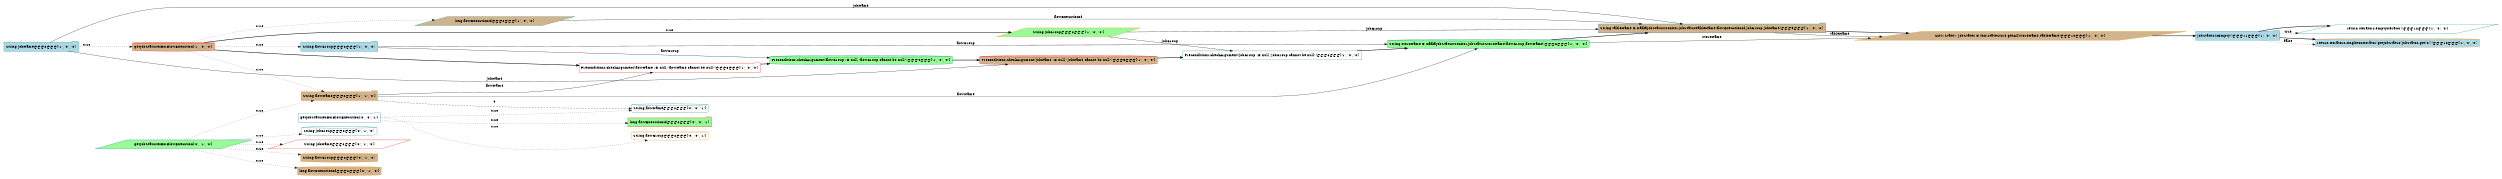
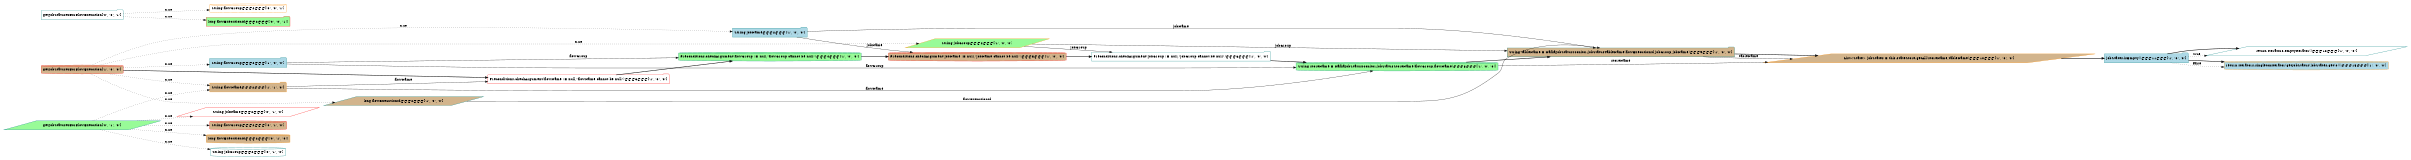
edge "getJobStatusesForFlowExecution['1', '0', '0']" -> "String jobGroup@@@2@@@['1', '0', '0']": style bold -> dotted
edge "String jobName@@@2@@@['1', '0', '0']" -> "getJobStatusesForFlowExecution['1', '0', '0']": reversed
node "String flowName@@@2@@@['0', '0', '1']": removed
node "String flowGroup@@@2@@@['0', '1', '0']": color darkorange -> red
